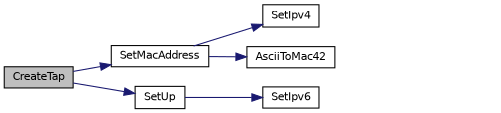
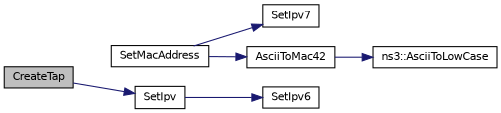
node "SetIpv4": label "SetIpv4" -> "SetIpv7"
node "ns3::AsciiToLowCase": added
edge "CreateTap" -> "SetMacAddress": removed
node "SetUp": label "SetUp" -> "SetIpv"
